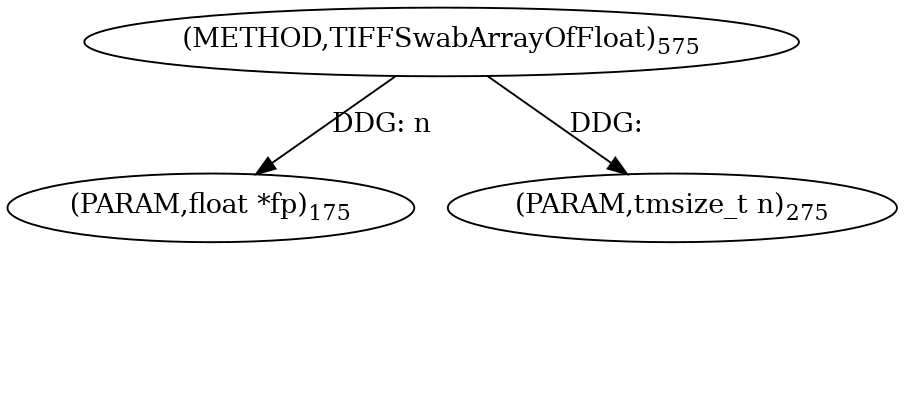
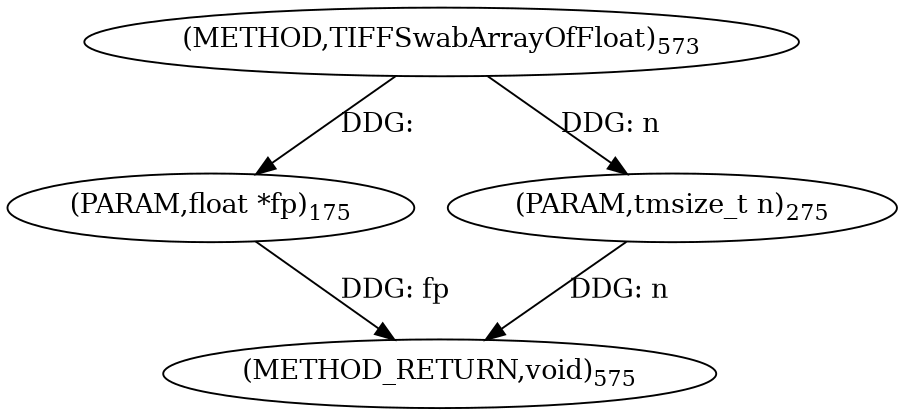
node "(METHOD,TIFFSwabArrayOfFloat)": text "575" -> "573"
edge "(METHOD,TIFFSwabArrayOfFloat)" -> "(PARAM,float *fp)": label "DDG: n" -> "DDG: "
edge "(METHOD,TIFFSwabArrayOfFloat)" -> "(PARAM,tmsize_t n)": label "DDG: " -> "DDG: n"
node "(METHOD_RETURN,void)": added
